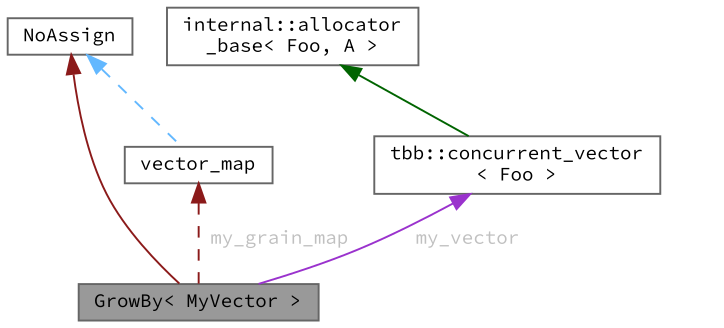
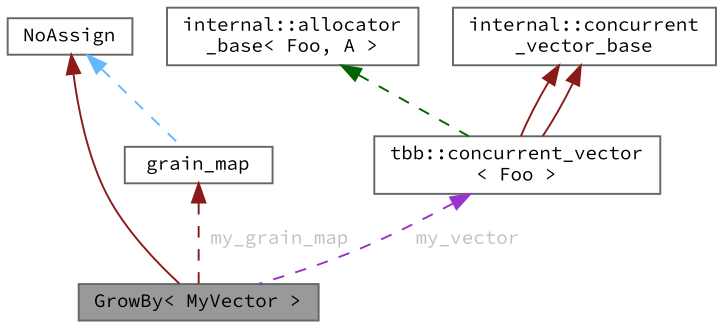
node "internal::concurrent _vector_base": added
edge "tbb::concurrent_vector < Foo >" -> "internal::allocator _base< Foo, A >": style solid -> dashed
node "vector_map": label "vector_map" -> "grain_map"
edge "GrowBy< MyVector >" -> "tbb::concurrent_vector < Foo >": style solid -> dashed
